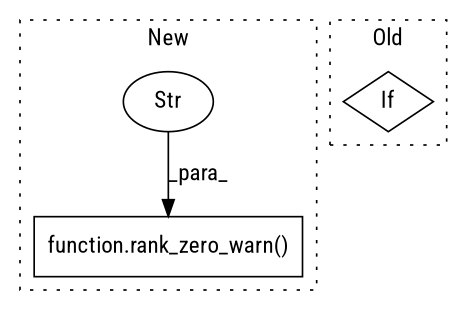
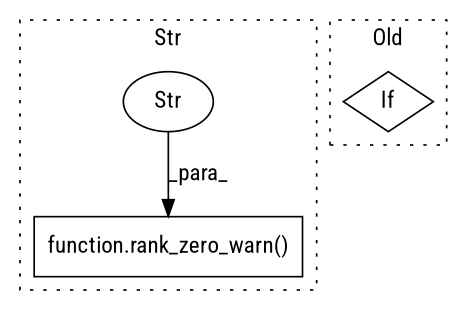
cluster "New": label "New" -> "Str"
